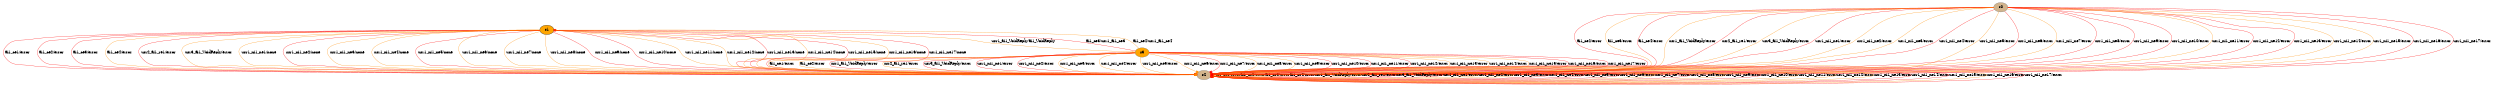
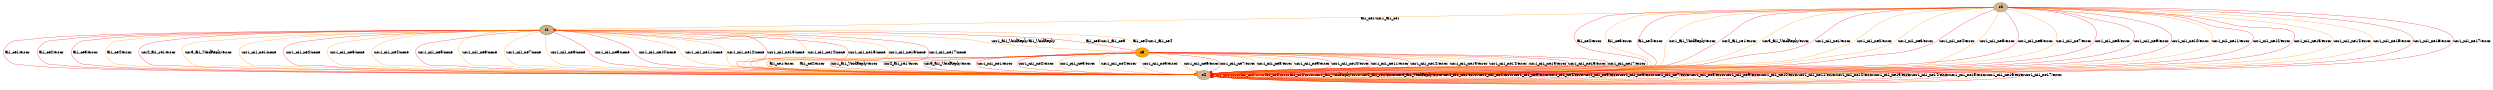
edge "s0" -> "s1": added, label "ai1_ce1/usr1_ai1_ce1"
node "s1": fillcolor orange -> tan
